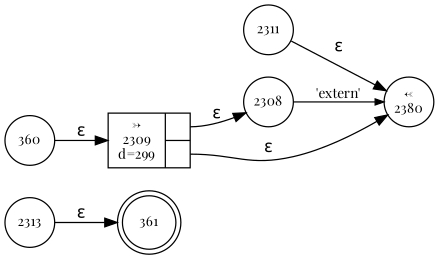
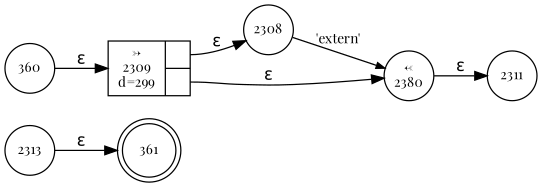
edge "2311" -> "← 2380": reversed
